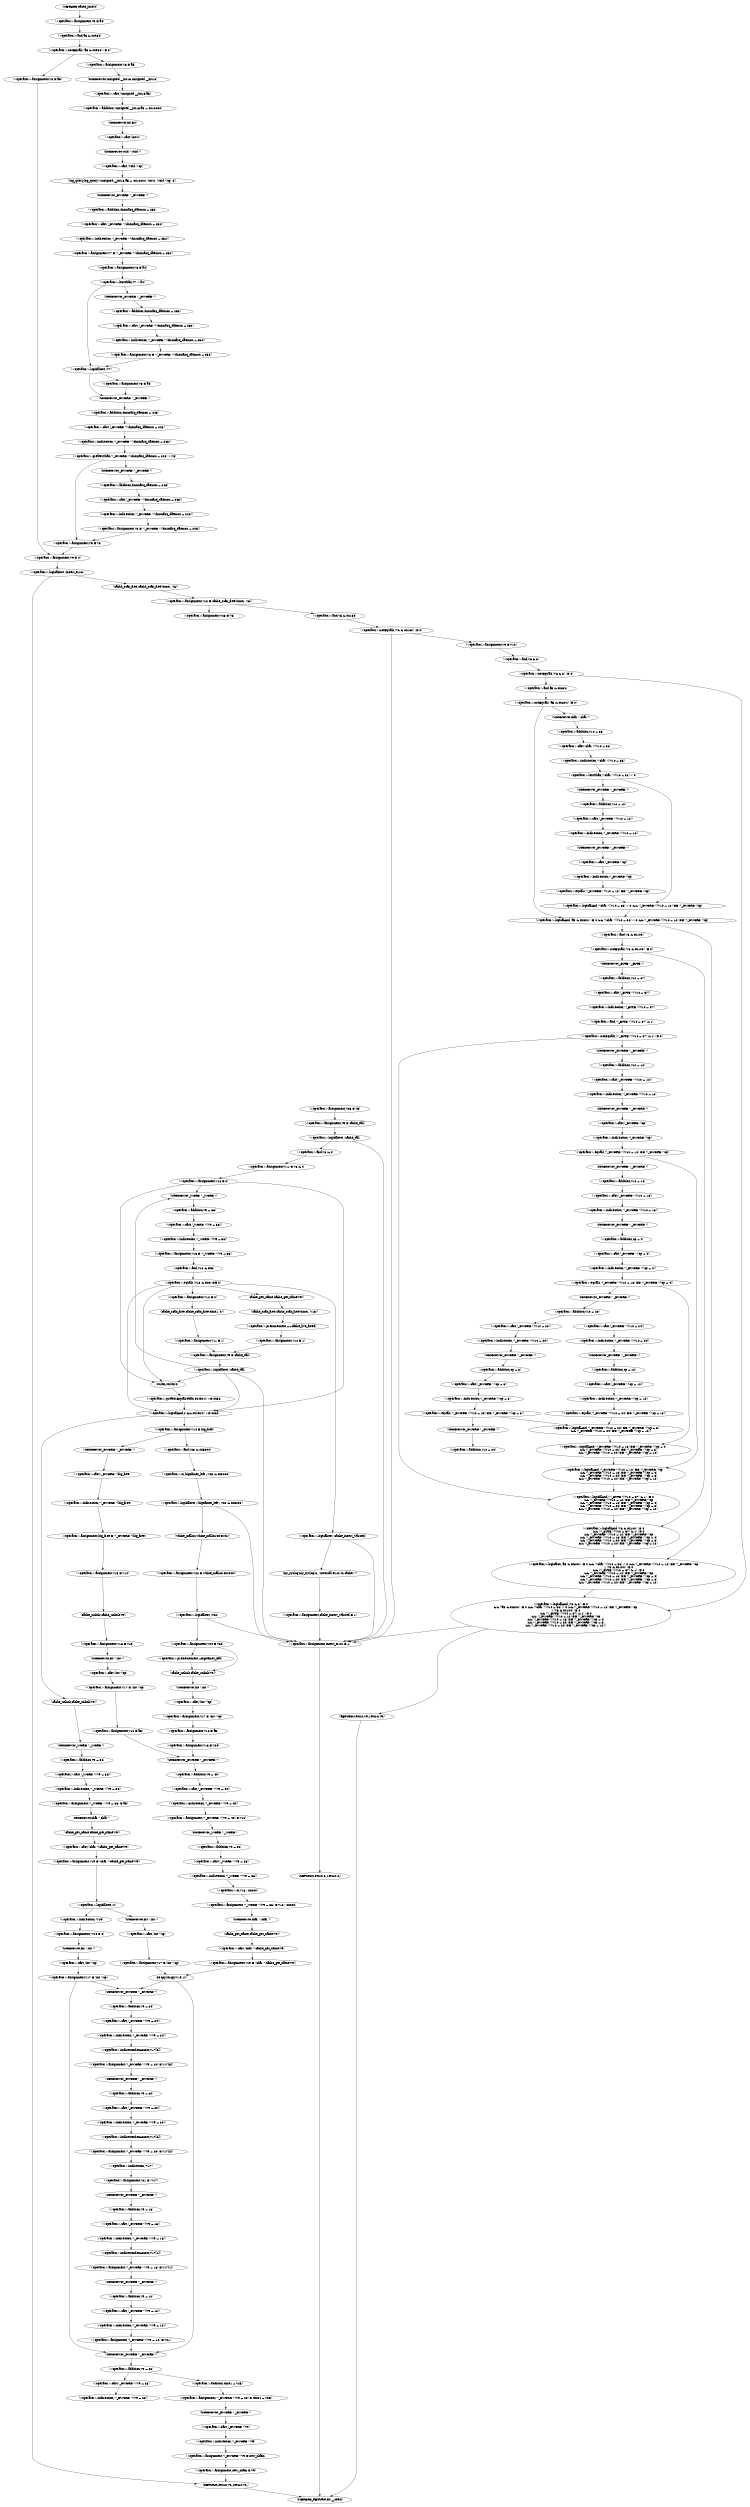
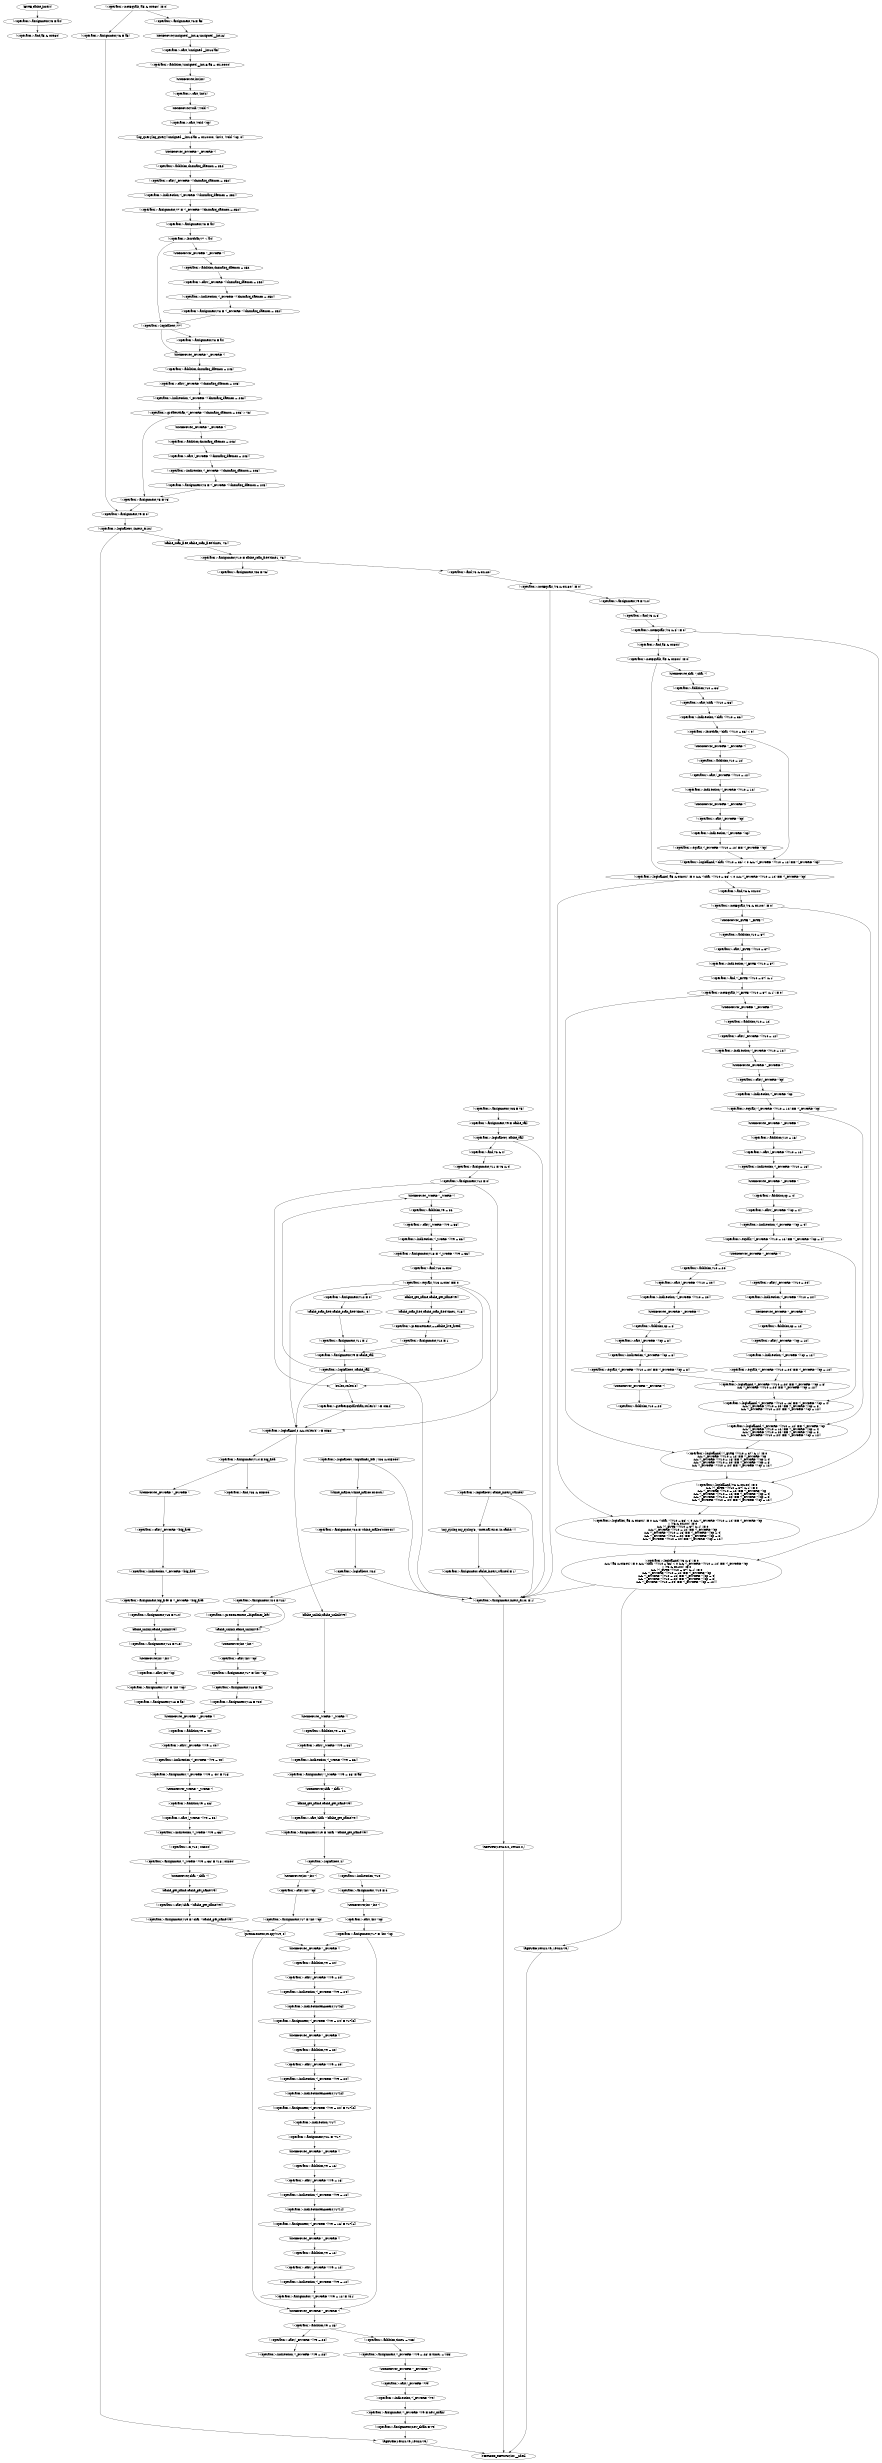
node "(METHOD,cache_insert)": label "(METHOD,cache_insert)" -> "(BYTE,cache_insert)"
edge "(<operator>.and,a5 & 0x980)" -> "(<operator>.notEquals,(a5 & 0x980) != 0)": removed
node "(<operator>.or,bignames_left | v23 & 0x5000)": removed
node "(strcpy,strcpy(v19, s))": label "(strcpy,strcpy(v19, s))" -> "(preIncrement,strcpy(v19, s))"
